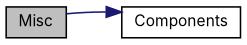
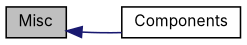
edge "Misc" -> "Components": reversed
